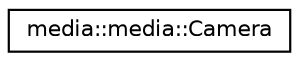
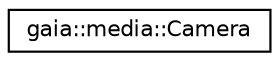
node "media::media::Camera": label "media::media::Camera" -> "gaia::media::Camera"
